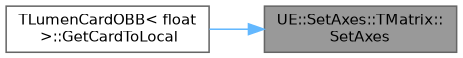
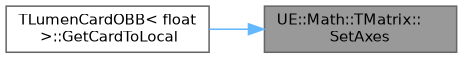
node "UE::SetAxes::TMatrix:: SetAxes": label "UE::SetAxes::TMatrix:: SetAxes" -> "UE::Math::TMatrix:: SetAxes"
